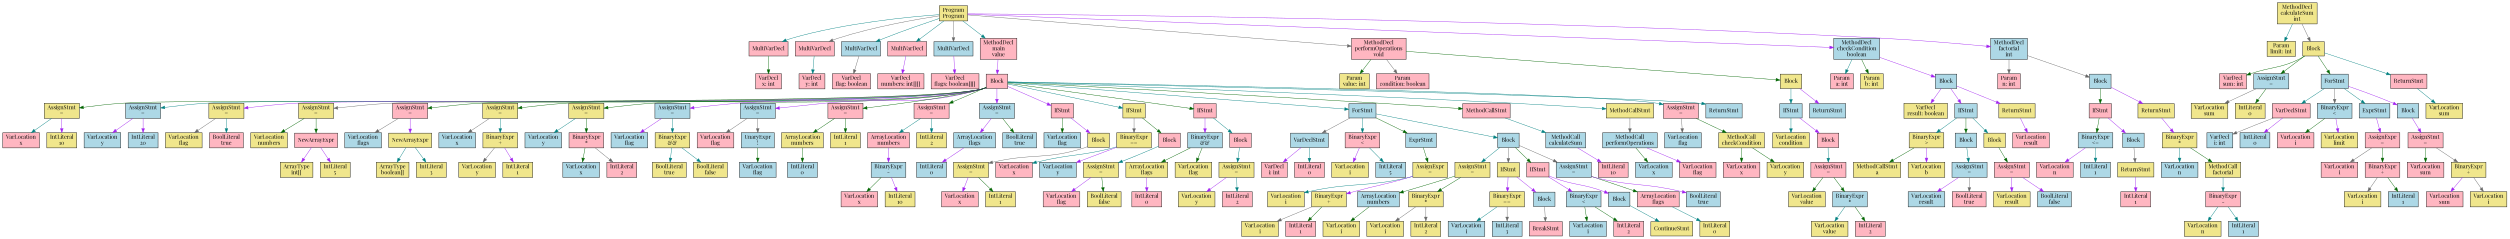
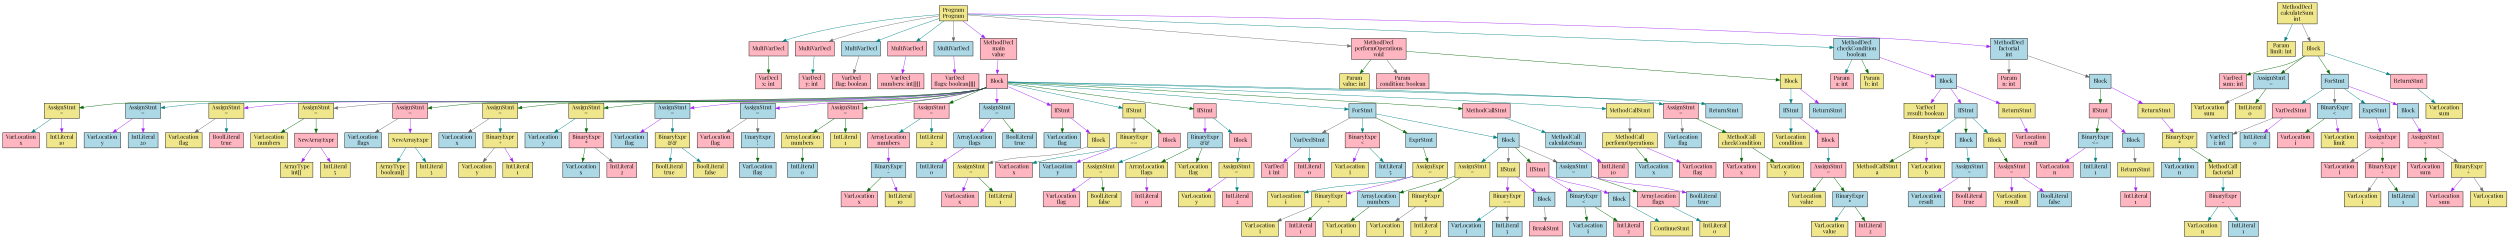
edge "Program Program" -> "MethodDecl main value": color teal -> purple
edge "Program Program" -> "MethodDecl checkCondition boolean": color purple -> teal
node "MethodCall performOperations": fillcolor lightblue -> khaki
